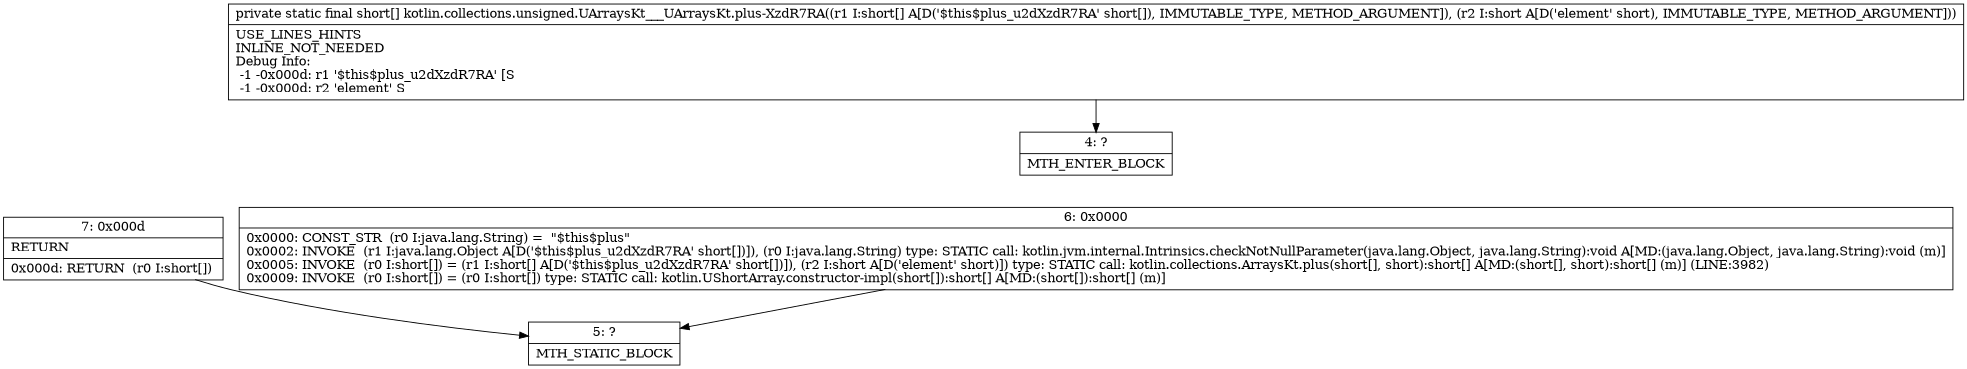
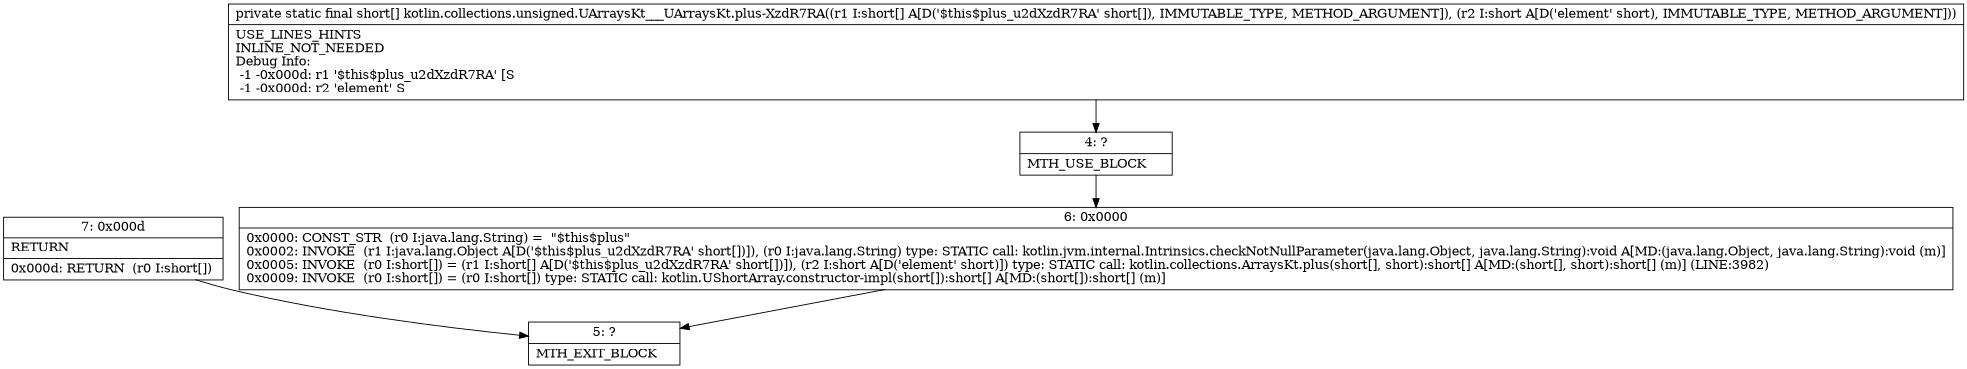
node "4: ?": text "MTH_ENTER_BLOCK" -> "MTH_USE_BLOCK"
edge "4: ?" -> "6: 0x0000": added
node "5: ?": text "MTH_STATIC_BLOCK" -> "MTH_EXIT_BLOCK"
